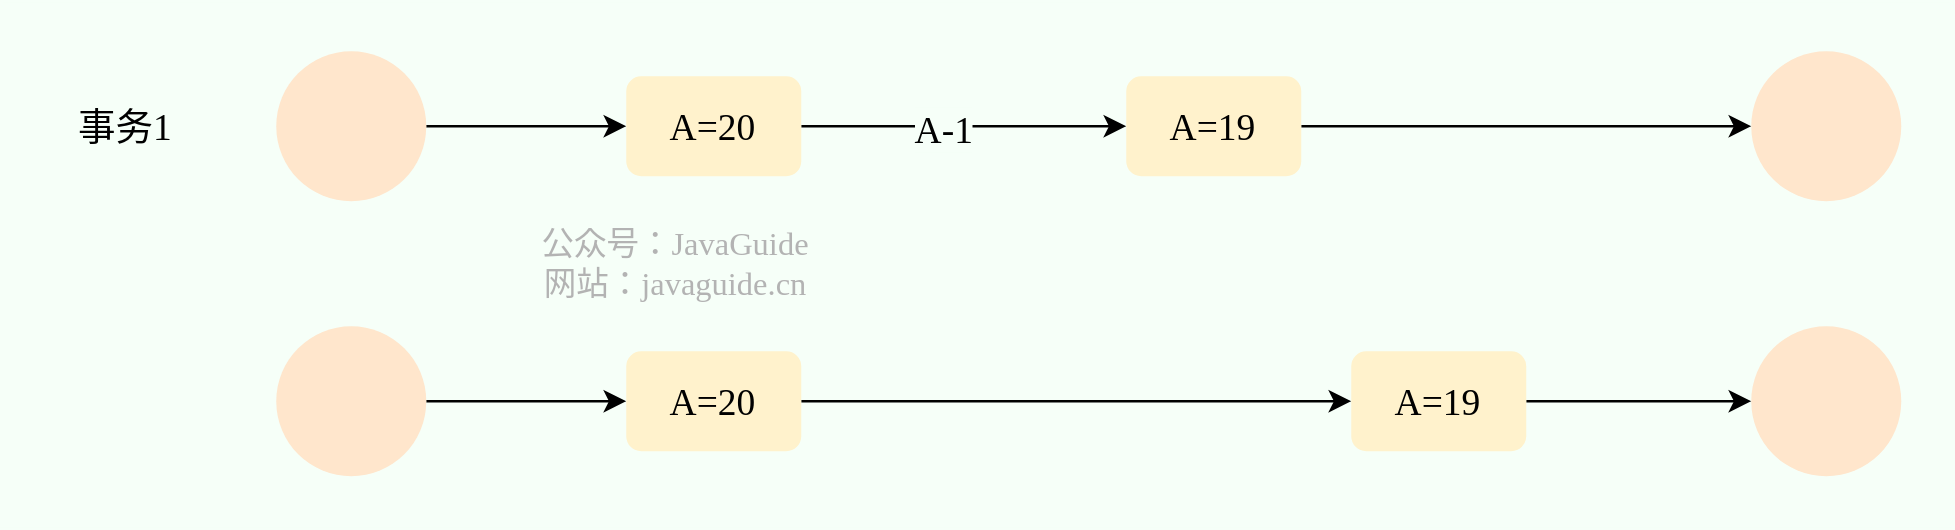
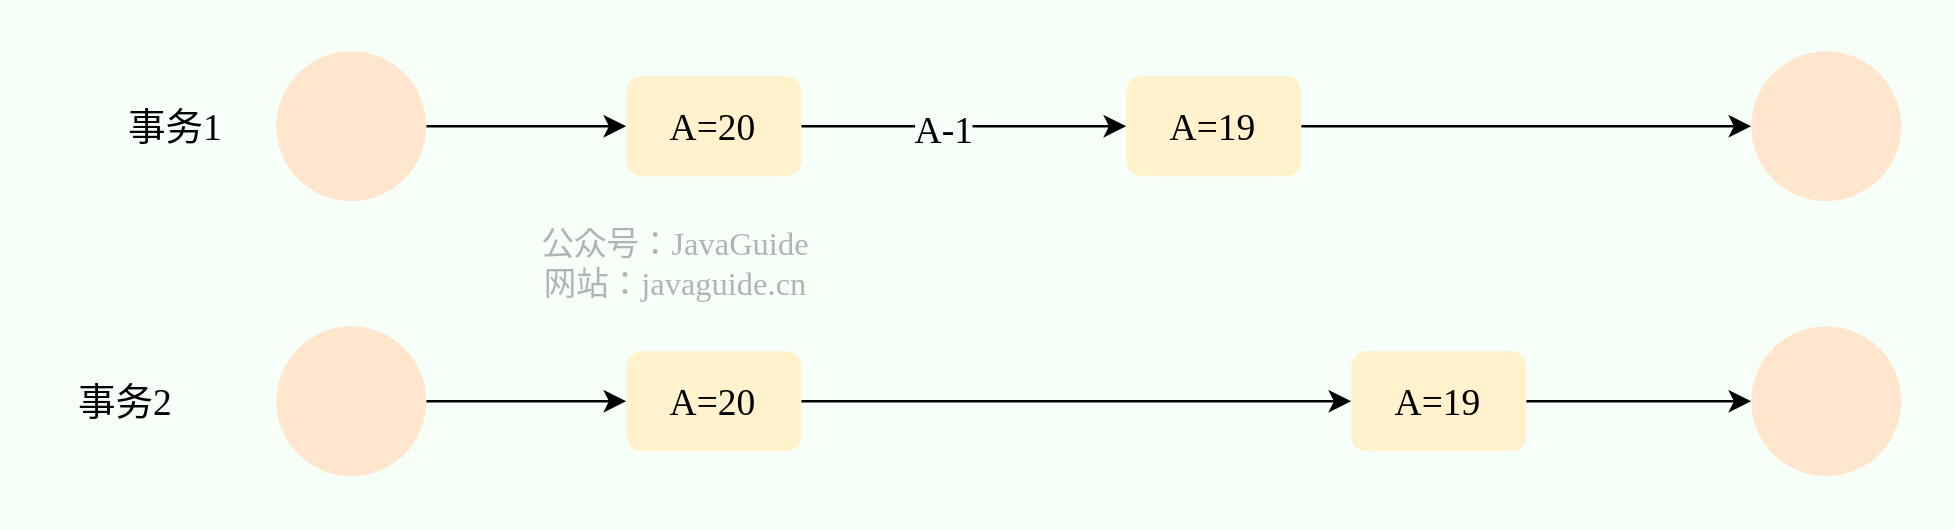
node "事务1": moved (126, 126) -> (176, 126)
node "事务2": added
